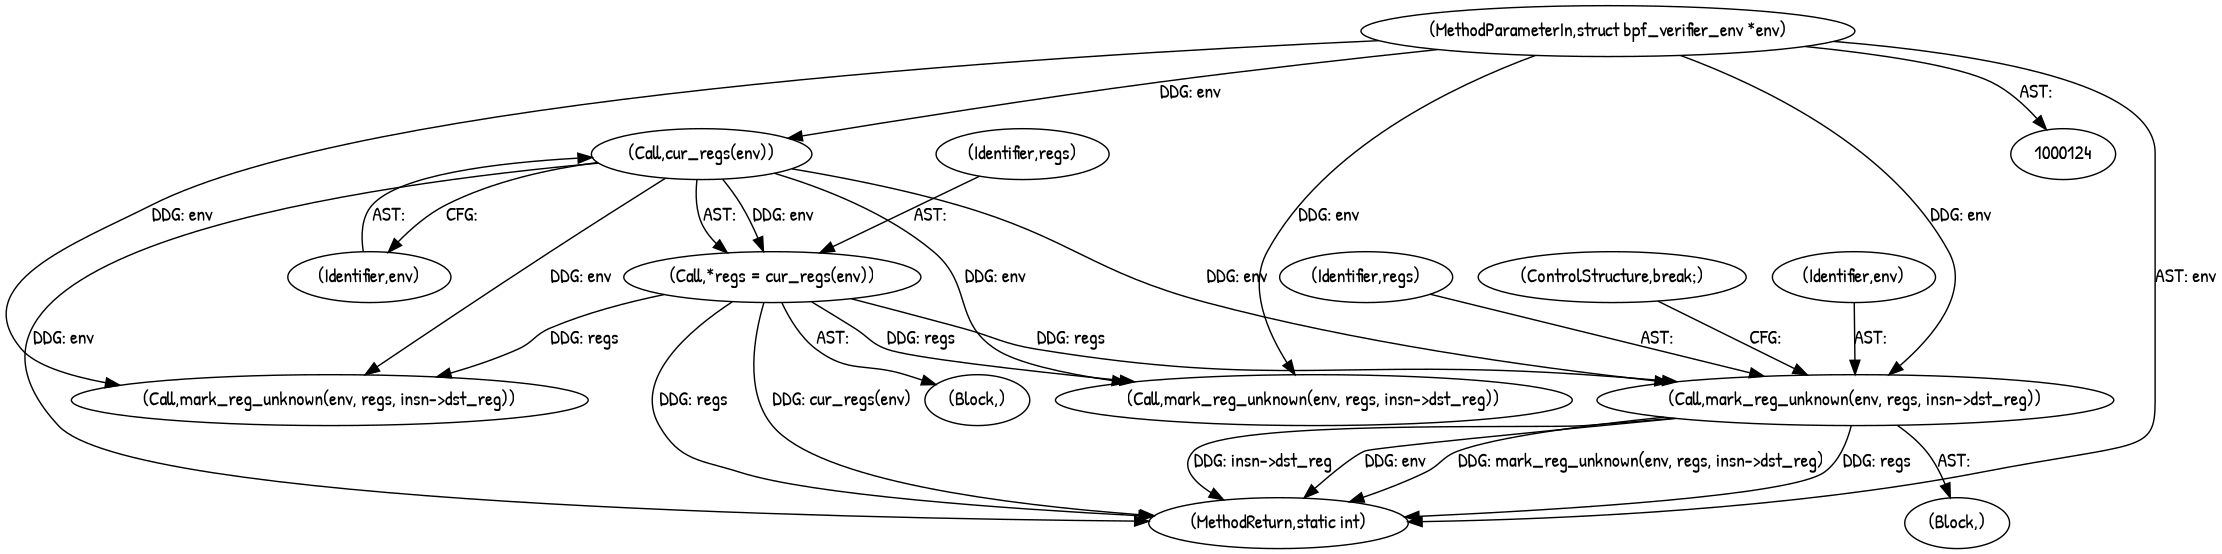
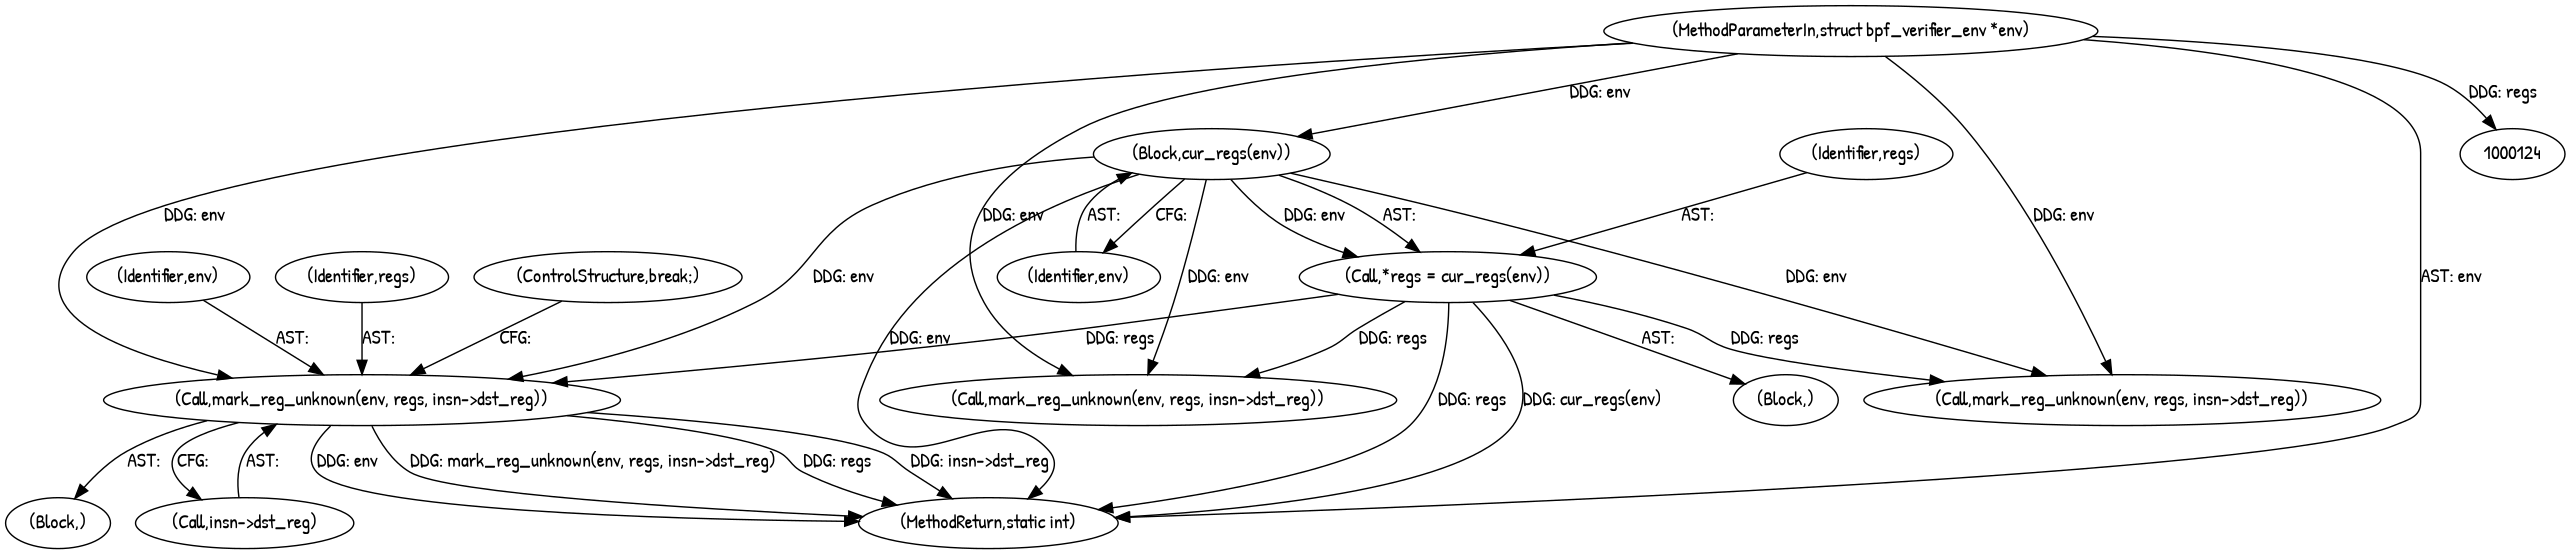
edge "(MethodParameterIn,struct bpf_verifier_env *env)" -> "1000124": label "AST: " -> "DDG: regs"
node "(Call,cur_regs(env))": label "(Call,cur_regs(env))" -> "(Block,cur_regs(env))"
node "(Call,insn->dst_reg)": added
